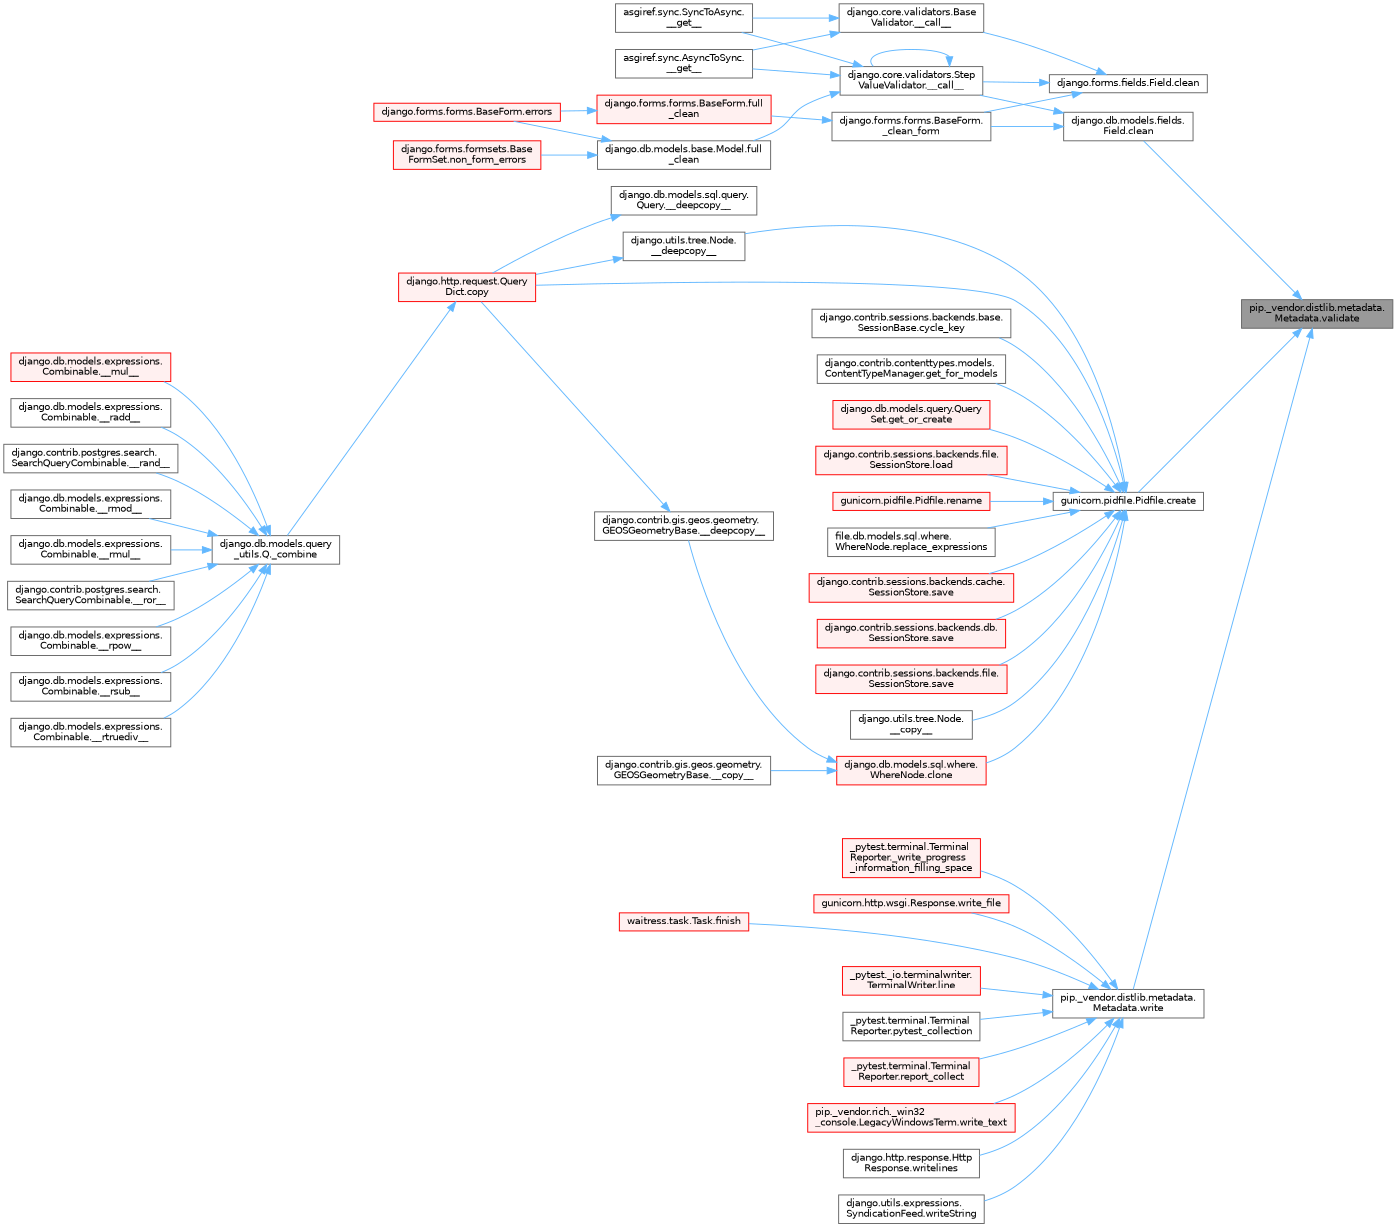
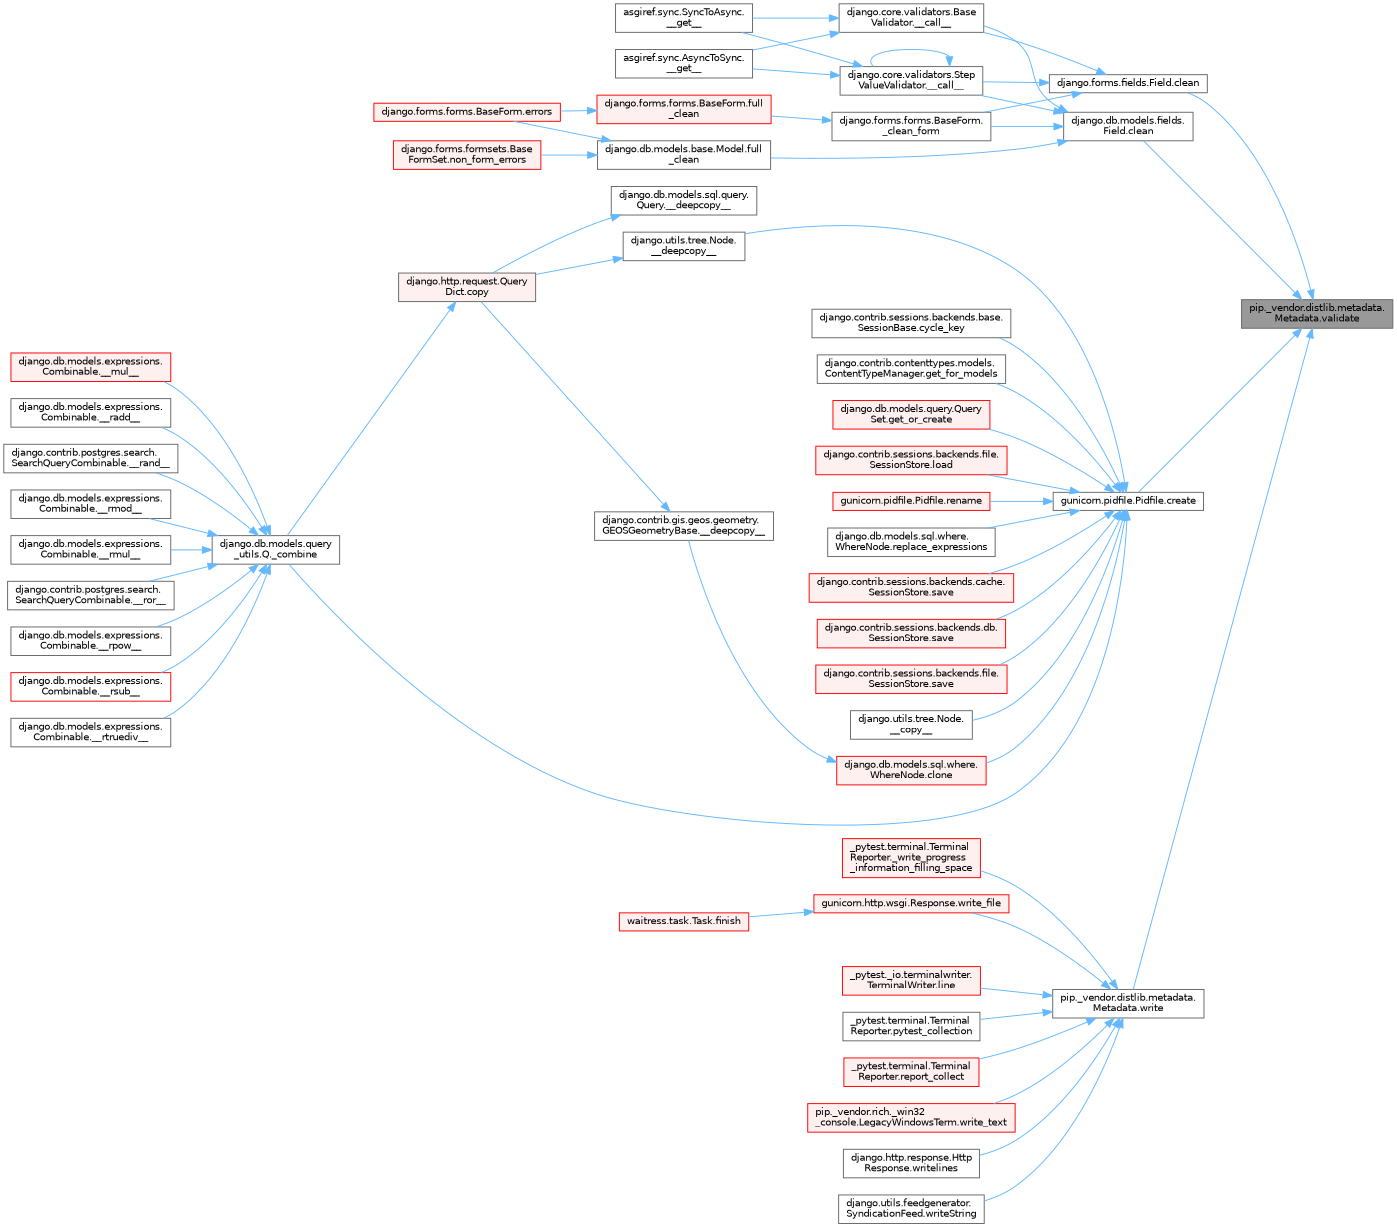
edge "django.core.validators.Base Validator.__call__" -> "django.db.models.fields. Field.clean": added
edge "django.db.models.base.Model.full _clean" -> "django.core.validators.Step ValueValidator.__call__": now "django.db.models.base.Model.full _clean" -> "django.db.models.fields. Field.clean"
edge "django.forms.fields.Field.clean" -> "pip._vendor.distlib.metadata. Metadata.validate": added
edge "django.http.request.Query Dict.copy" -> "gunicorn.pidfile.Pidfile.create": now "django.db.models.query _utils.Q._combine" -> "gunicorn.pidfile.Pidfile.create"
node "django.http.request.Query Dict.copy": color red -> grey40
node "file.db.models.sql.where. WhereNode.replace_expressions": label "file.db.models.sql.where. WhereNode.replace_expressions" -> "django.db.models.sql.where. WhereNode.replace_expressions"
node "django.db.models.expressions. Combinable.__rsub__": color grey40 -> red
node "django.contrib.gis.geos.geometry. GEOSGeometryBase.__copy__": removed
edge "waitress.task.Task.finish" -> "pip._vendor.distlib.metadata. Metadata.write": now "waitress.task.Task.finish" -> "gunicorn.http.wsgi.Response.write_file"
node "django.utils.expressions. SyndicationFeed.writeString": label "django.utils.expressions. SyndicationFeed.writeString" -> "django.utils.feedgenerator. SyndicationFeed.writeString"
